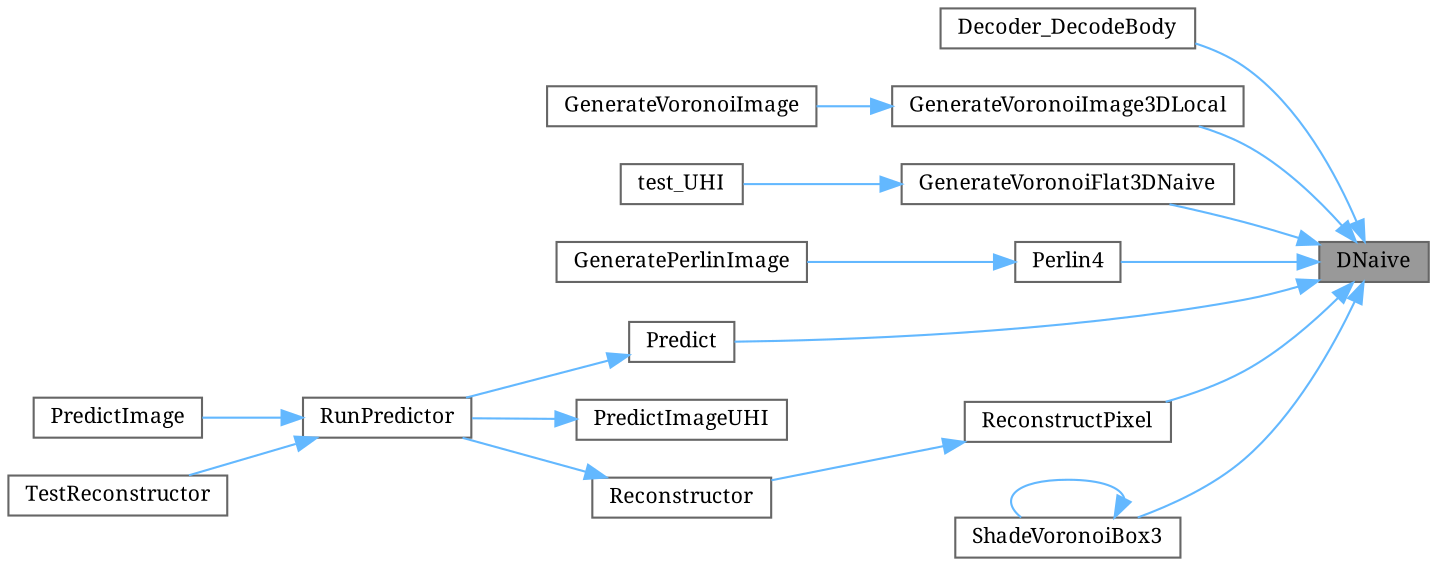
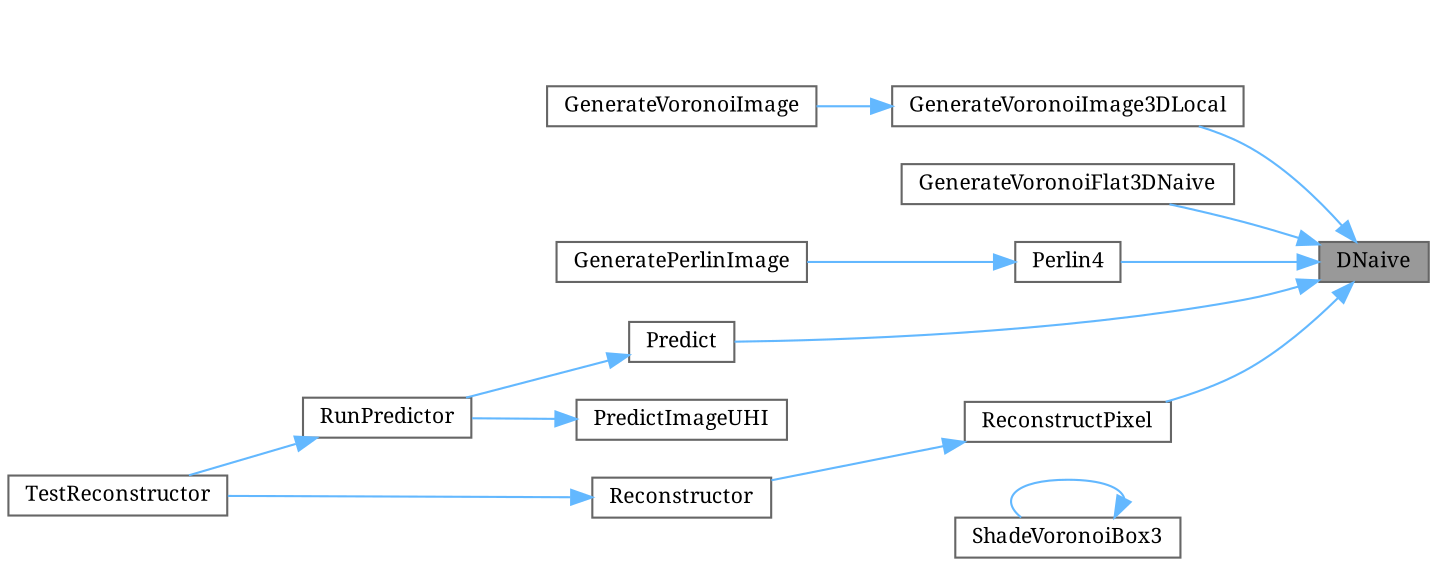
node "Decoder_DecodeBody": removed
node "test_UHI": removed
node "PredictImage": removed
edge "ShadeVoronoiBox3" -> "DNaive": removed
edge "RunPredictor" -> "Reconstructor": now "TestReconstructor" -> "Reconstructor"
